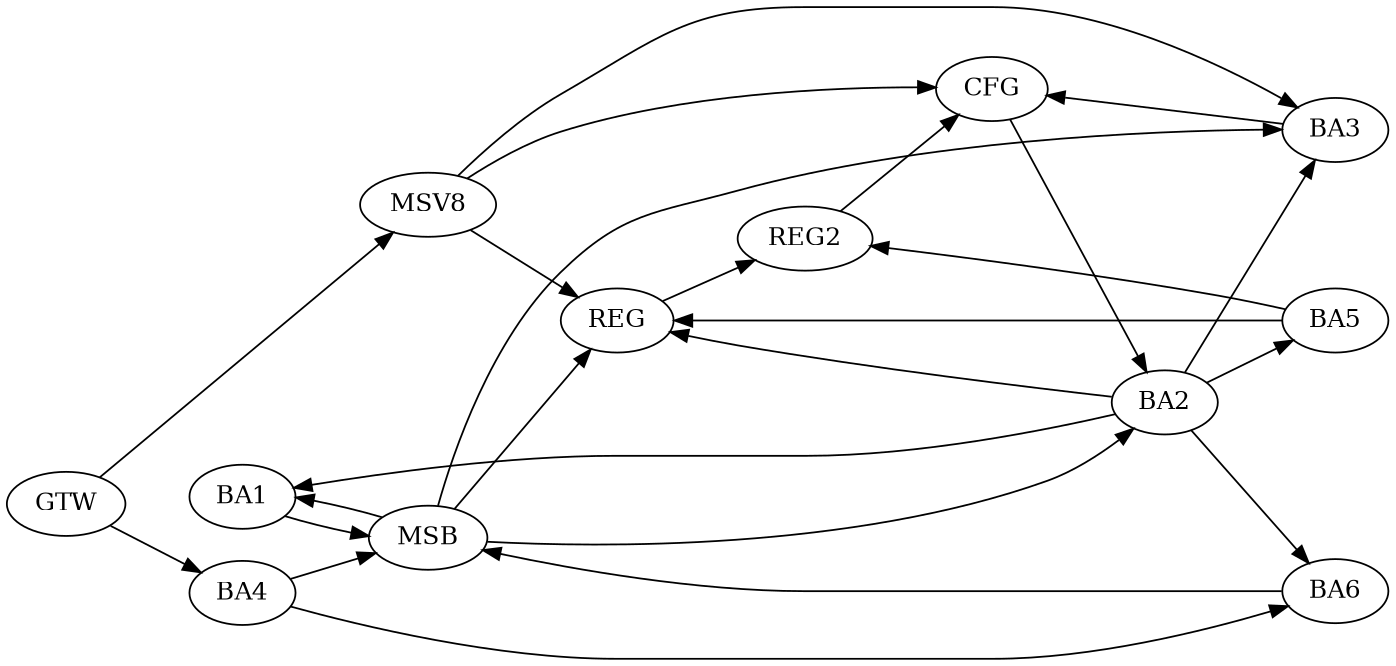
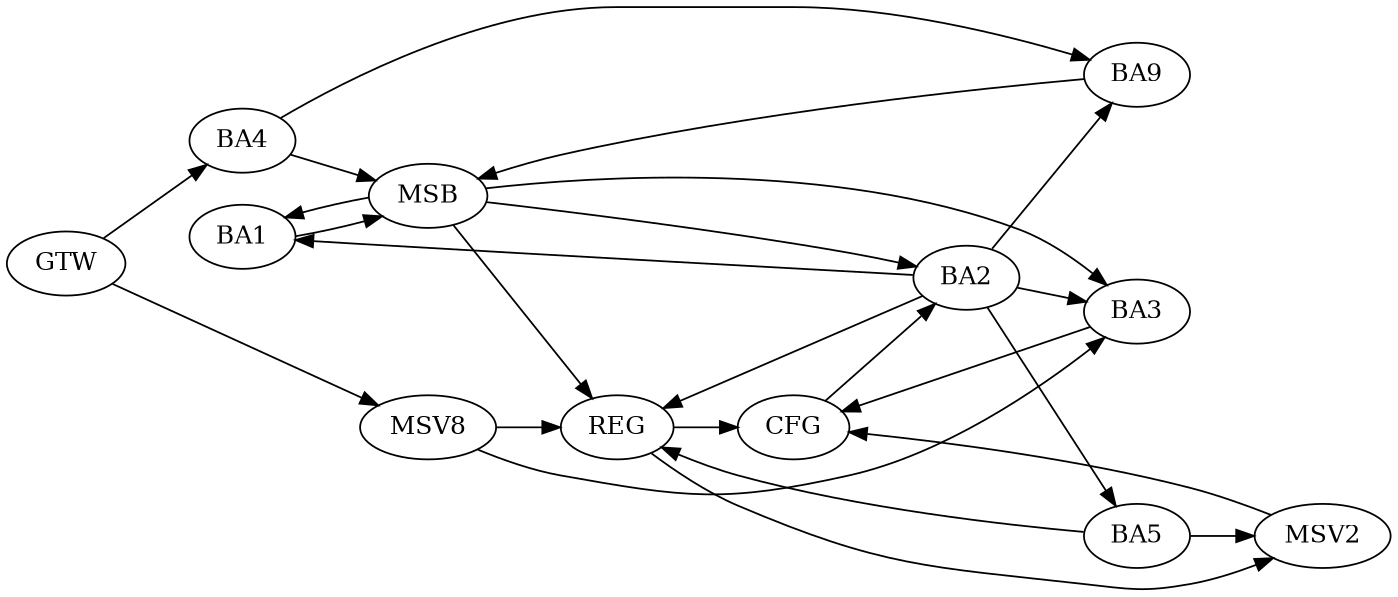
edge "MSV8" -> "CFG": now "REG" -> "CFG"
node "REG2": label "REG2" -> "MSV2"
node "BA6": label "BA6" -> "BA9"
